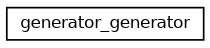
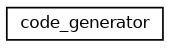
node "generator_generator": label "generator_generator" -> "code_generator"
